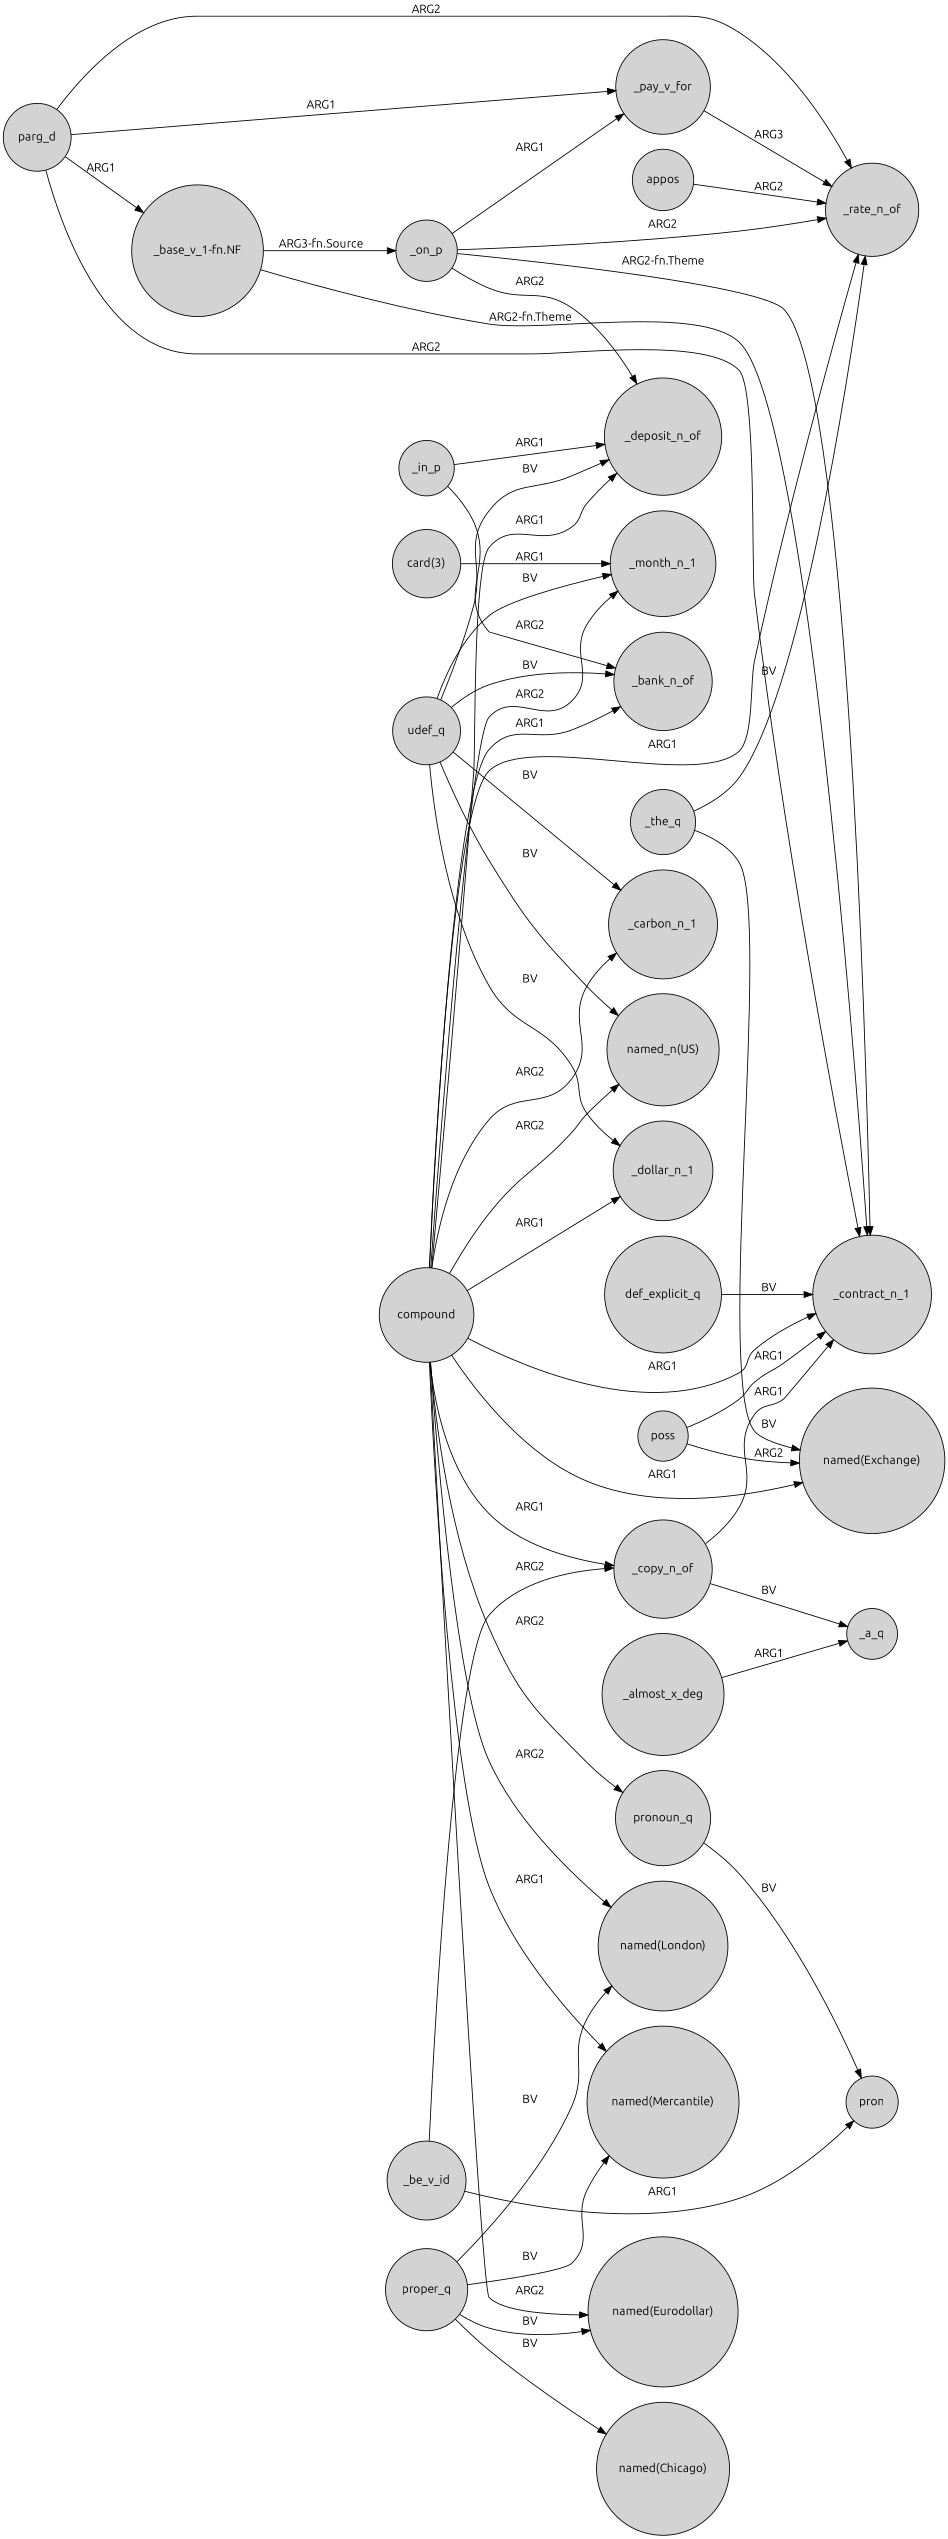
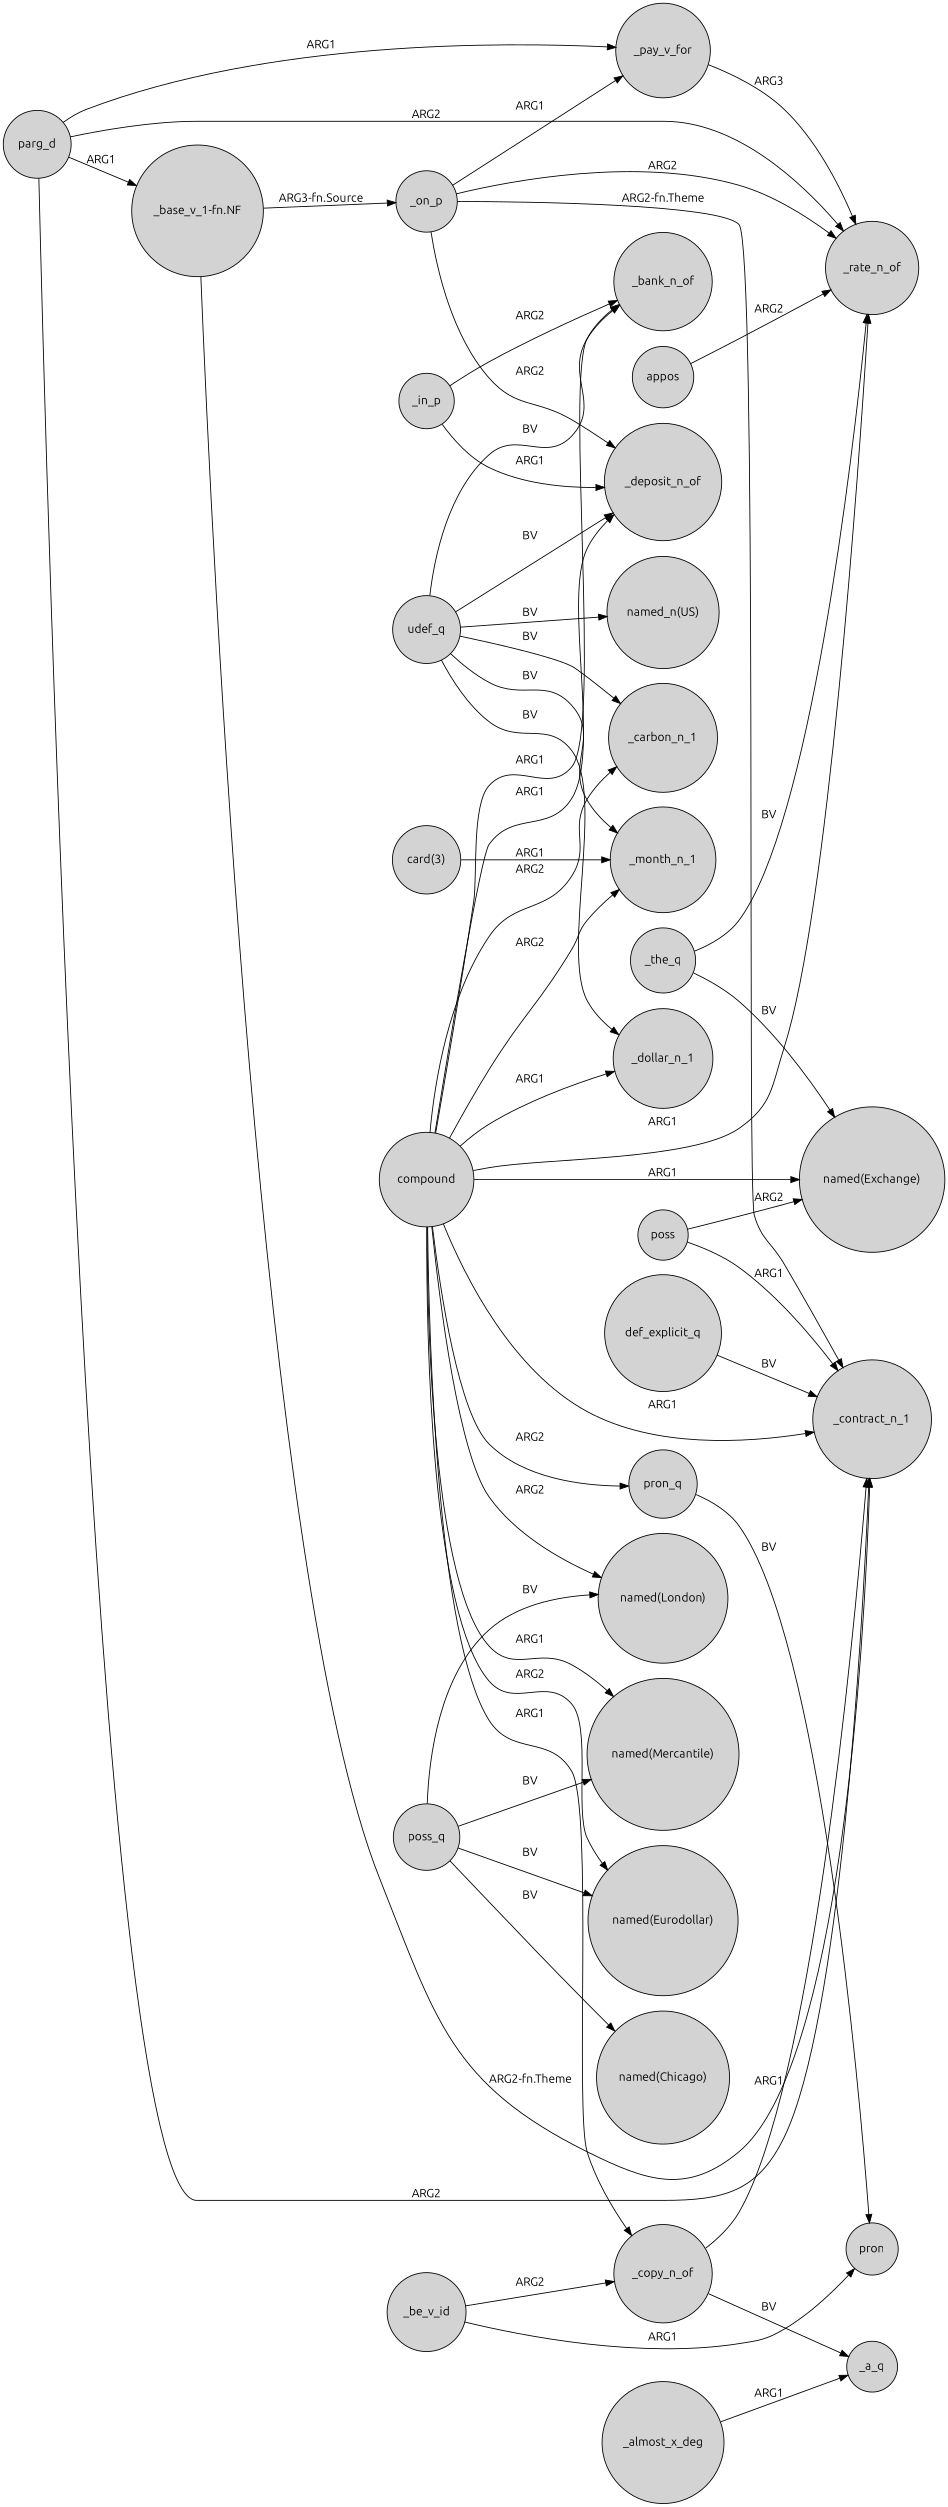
edge "compound" -> "named_n(US)": removed, label "ARG2"
node "pronoun_q": label "pronoun_q" -> "pron_q"
node "proper_q": label "proper_q" -> "poss_q"
